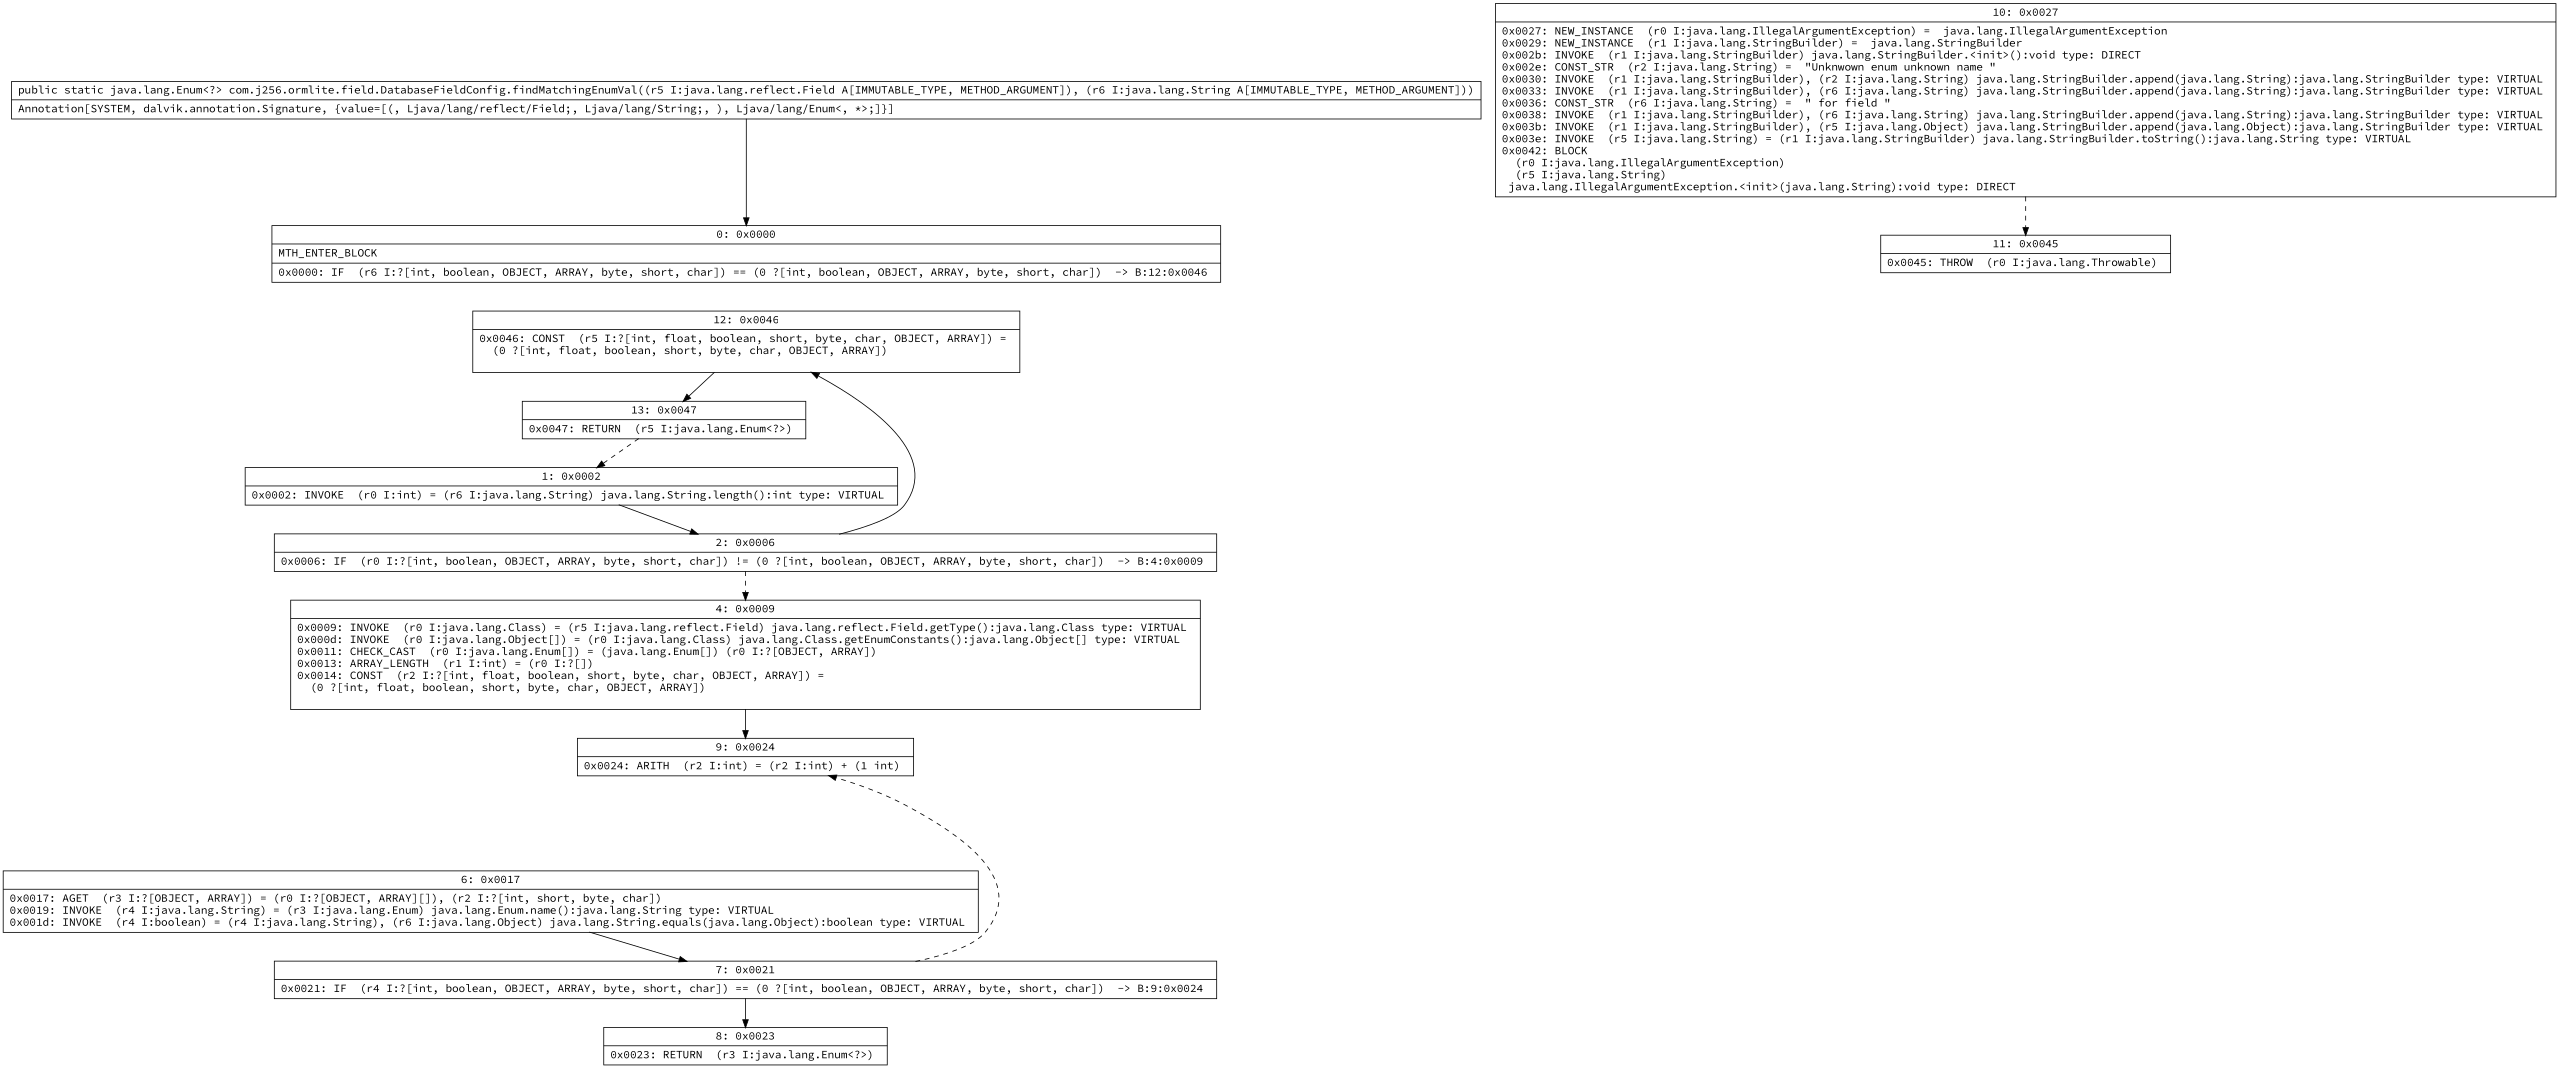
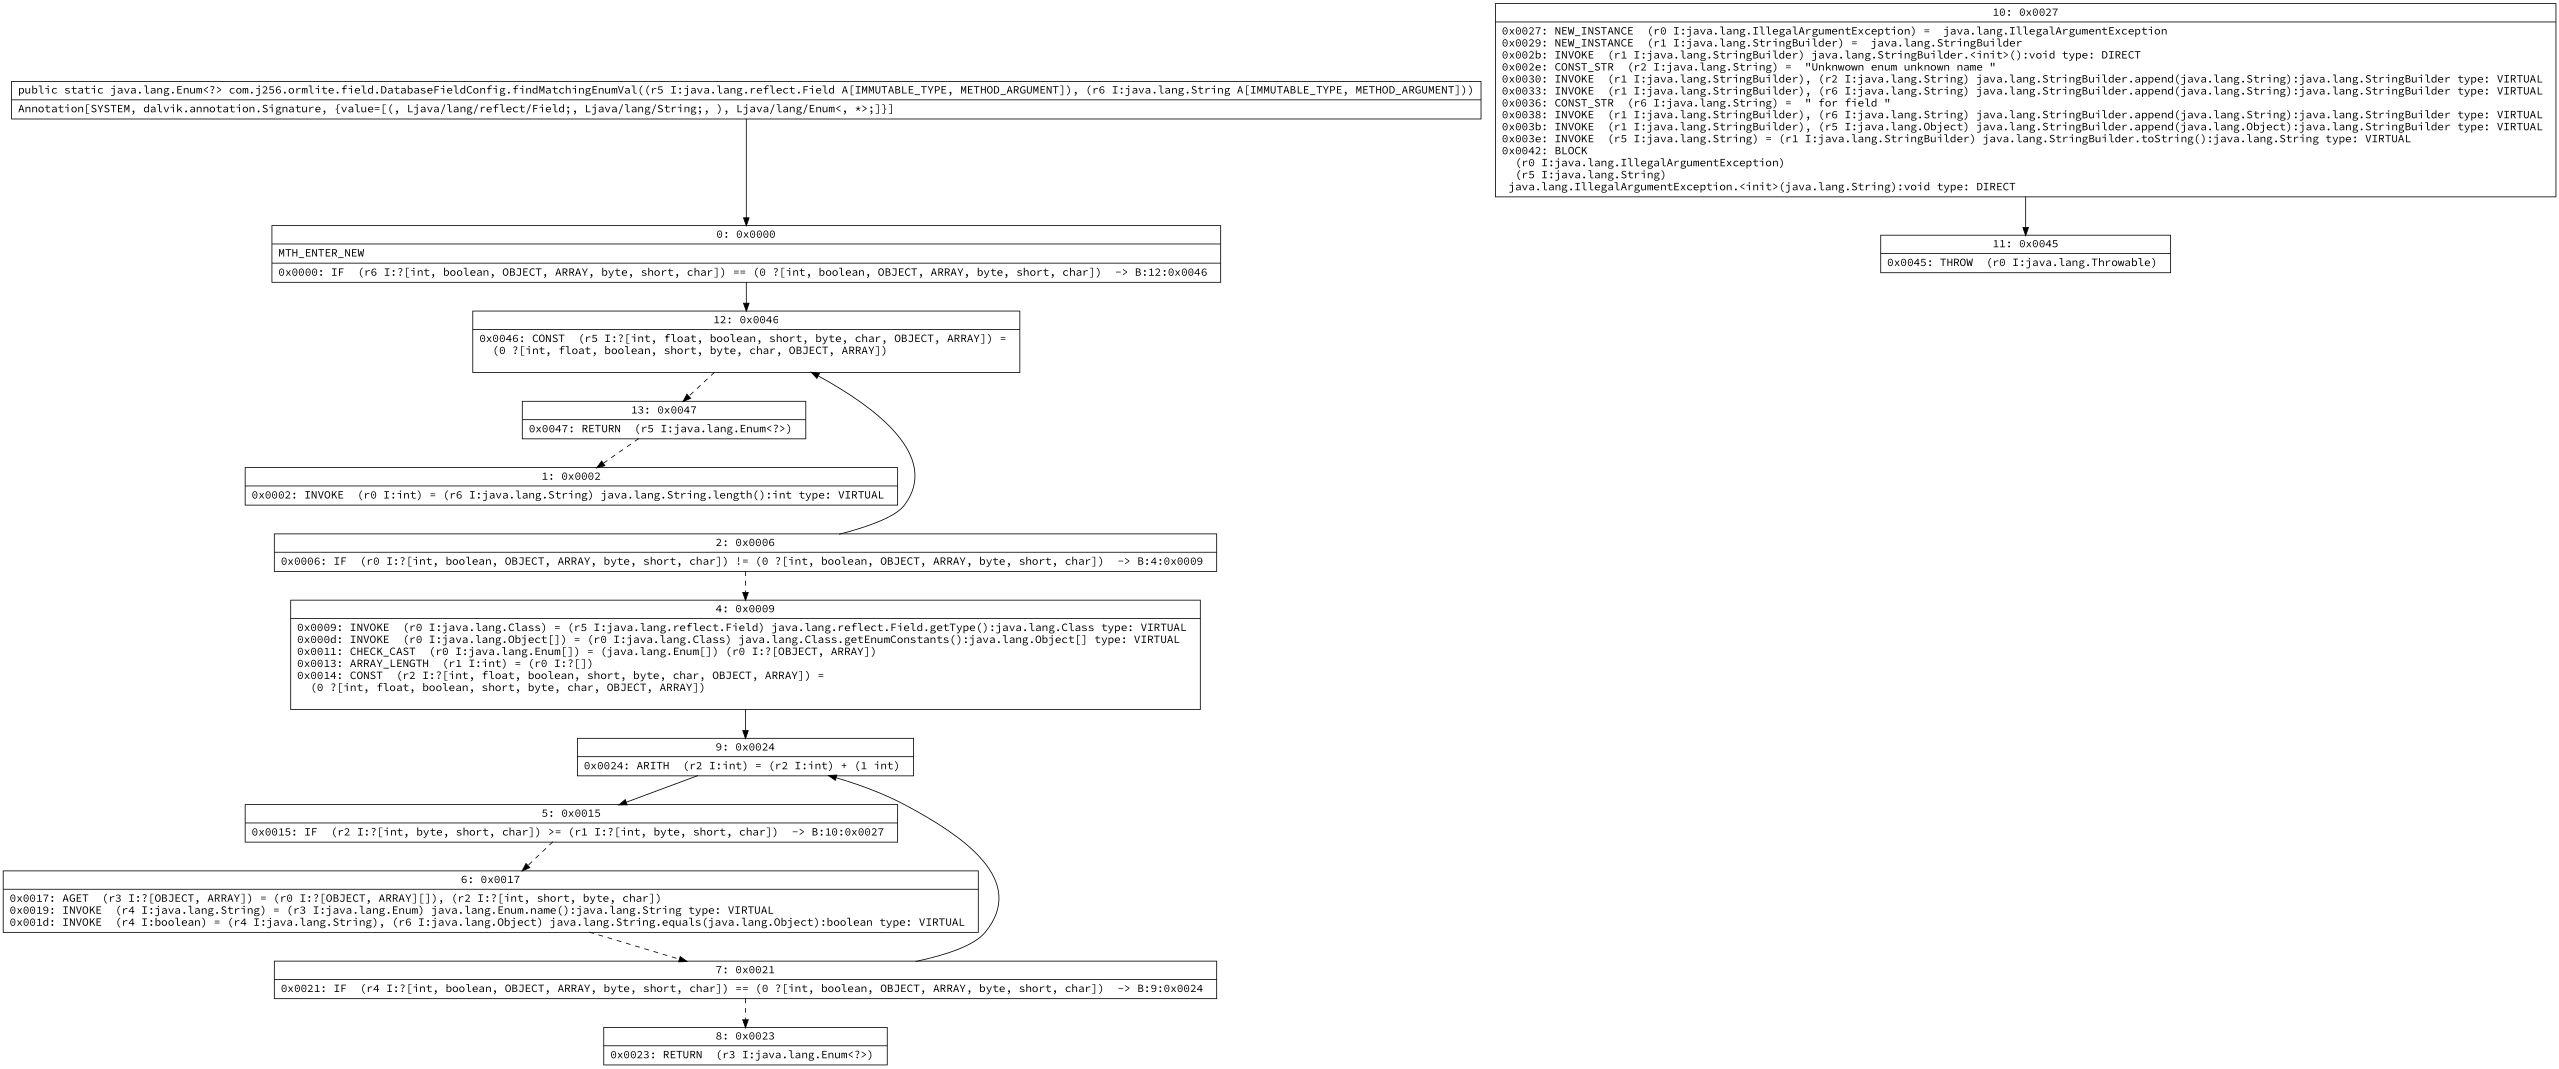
edge "10: 0x0027" -> "11: 0x0045": style dashed -> solid
node "0: 0x0000": text "MTH_ENTER_BLOCK" -> "MTH_ENTER_NEW"
edge "0: 0x0000" -> "12: 0x0046": added
edge "12: 0x0046" -> "13: 0x0047": style solid -> dashed
edge "1: 0x0002" -> "2: 0x0006": removed
node "5: 0x0015": added
edge "7: 0x0021" -> "9: 0x0024": style dashed -> solid
edge "6: 0x0017" -> "7: 0x0021": style solid -> dashed
edge "7: 0x0021" -> "8: 0x0023": style solid -> dashed
